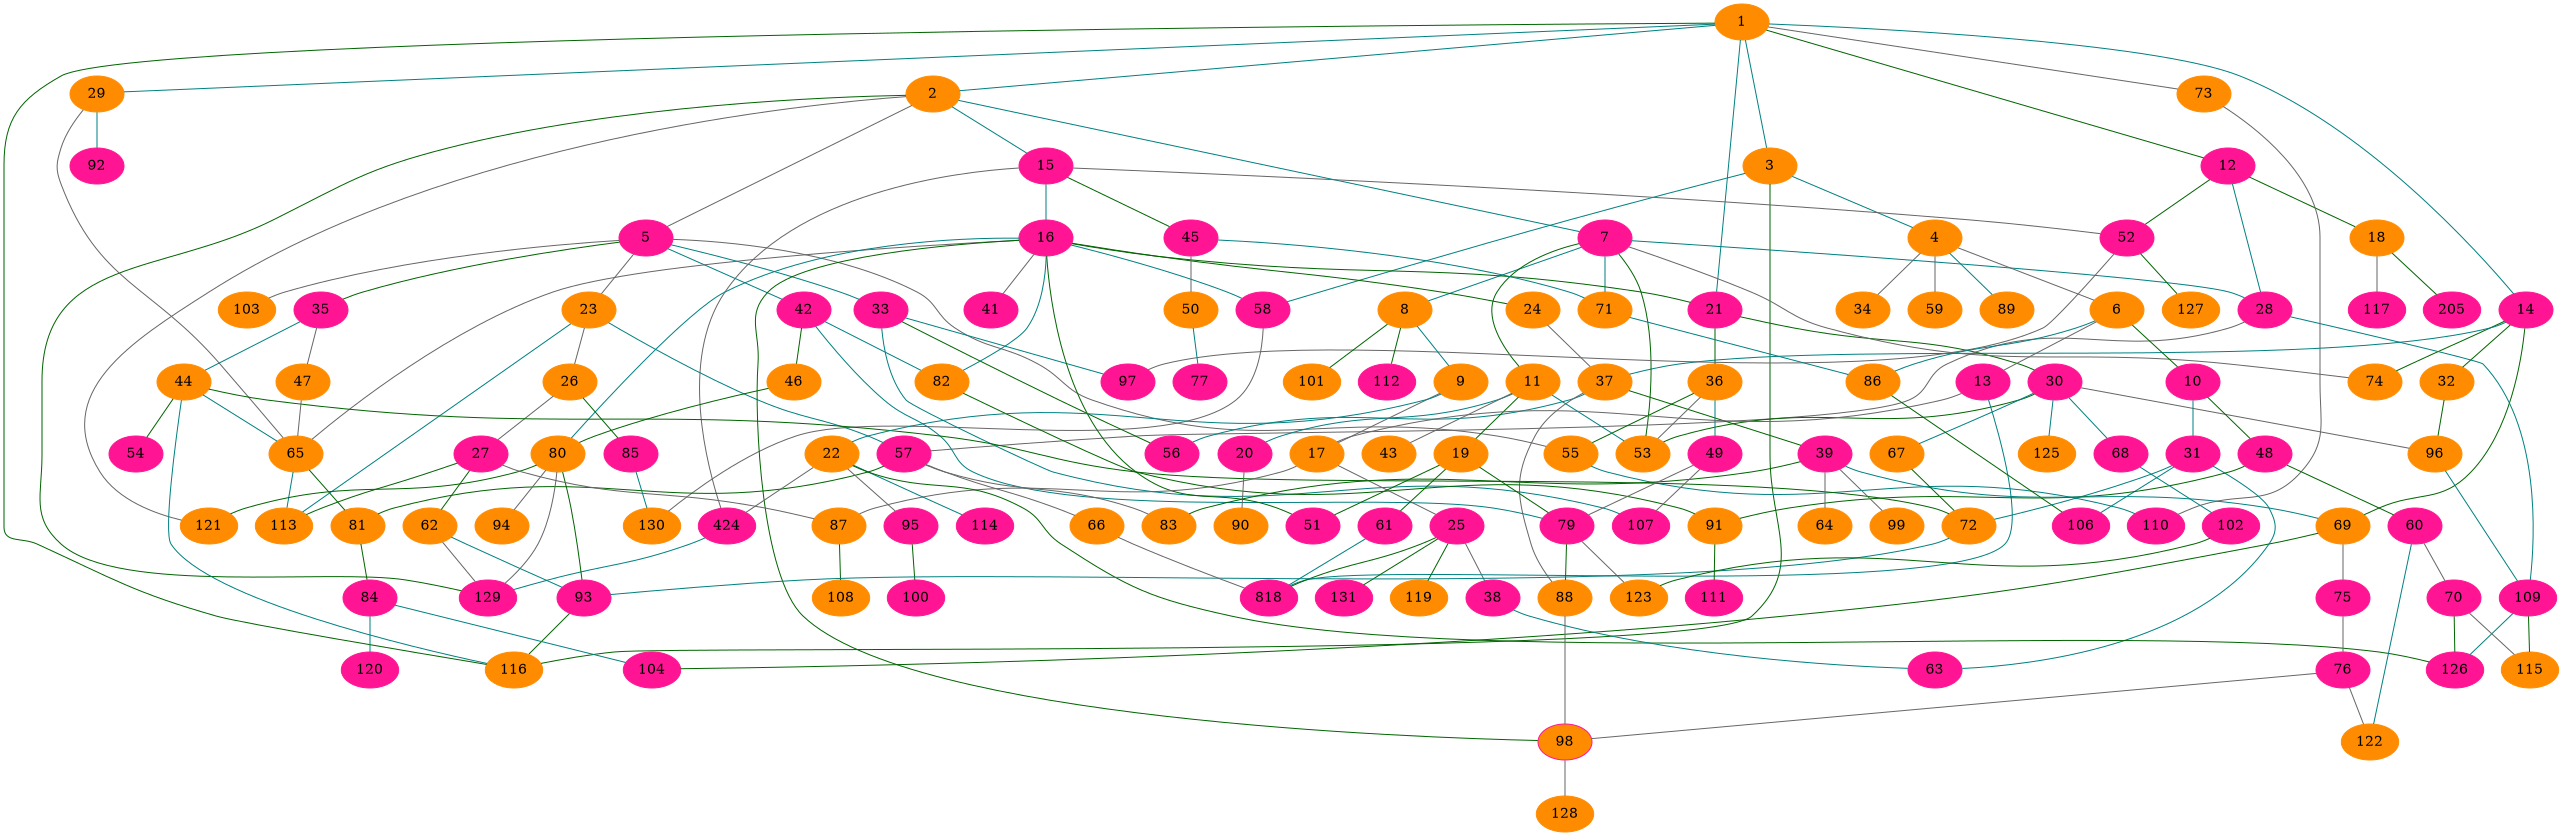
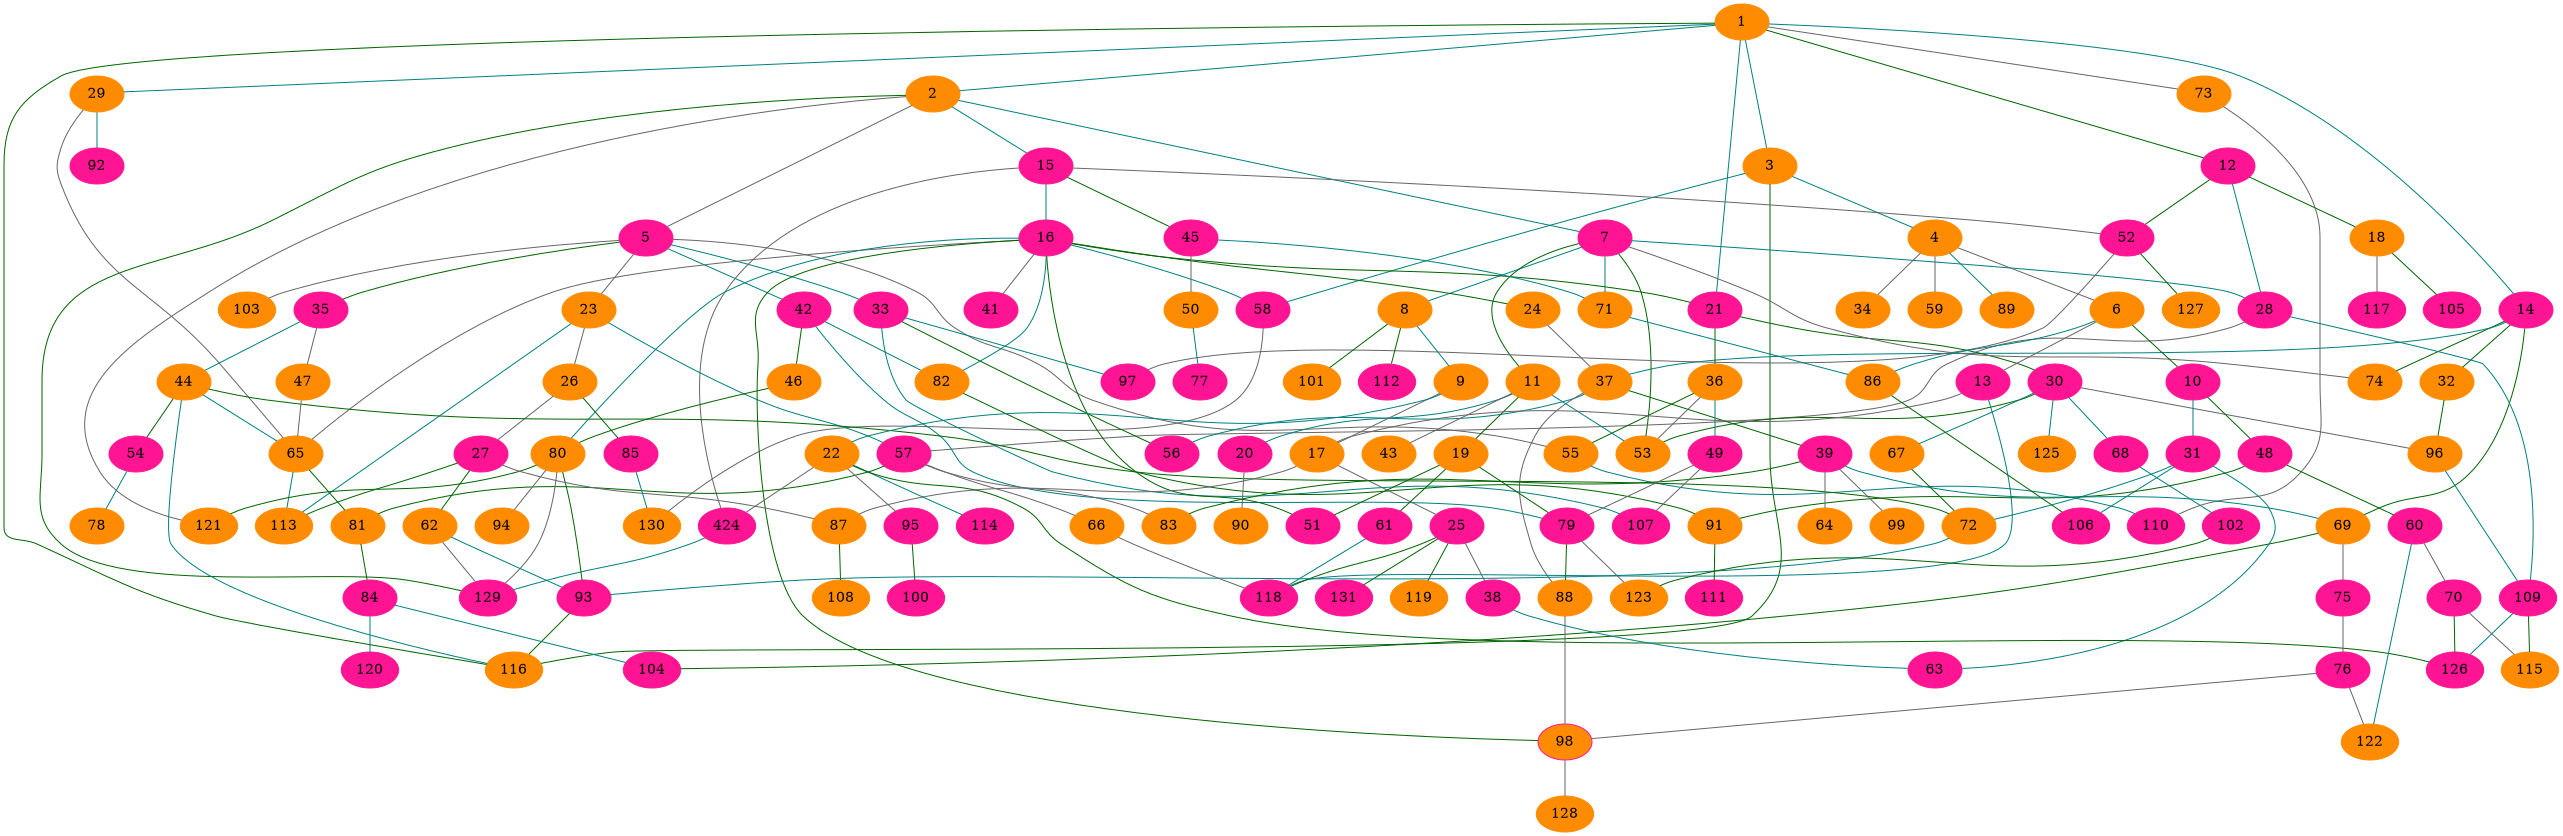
node "205": label "205" -> "105"
node "78": added
node "818": label "818" -> "118"
